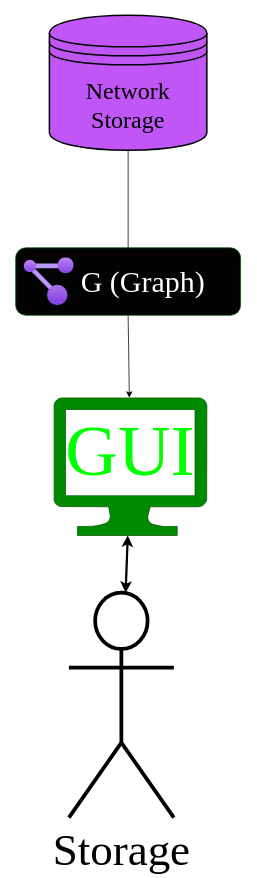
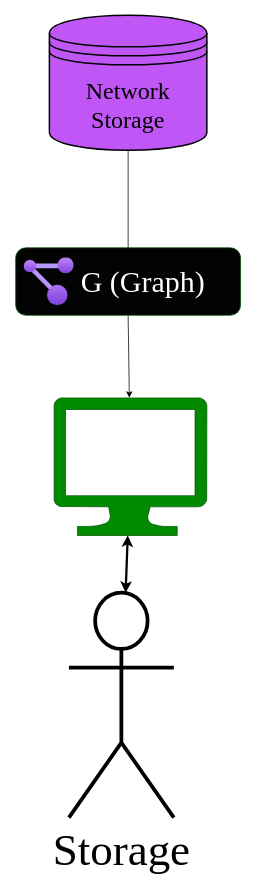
node "GUI": removed
